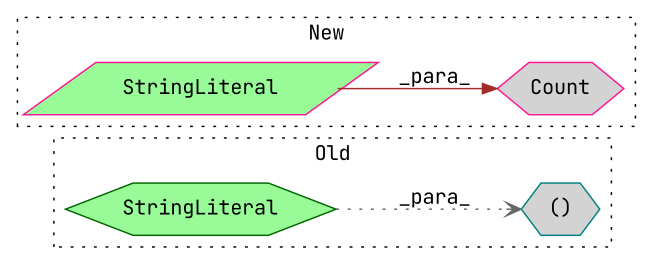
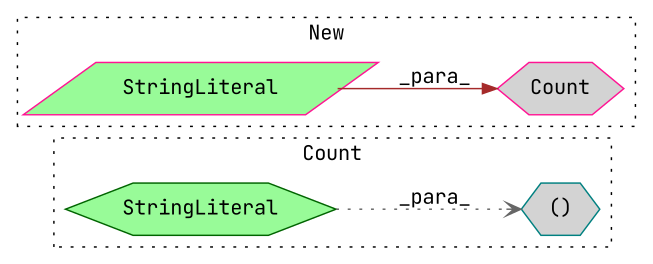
cluster "Old": label "Old" -> "Count"
